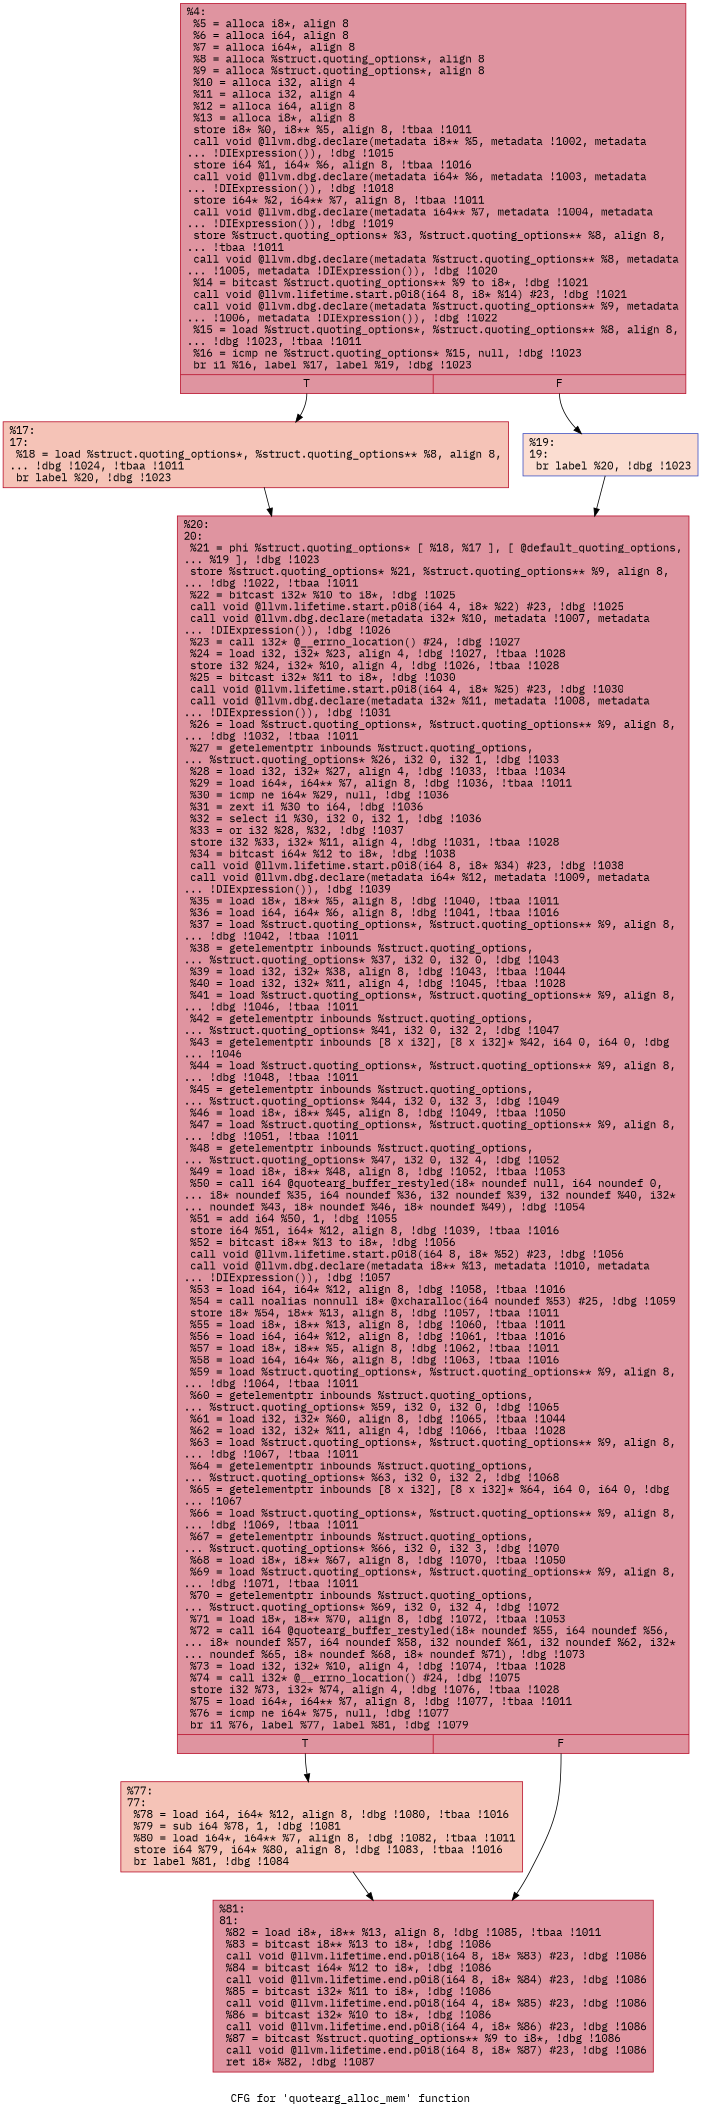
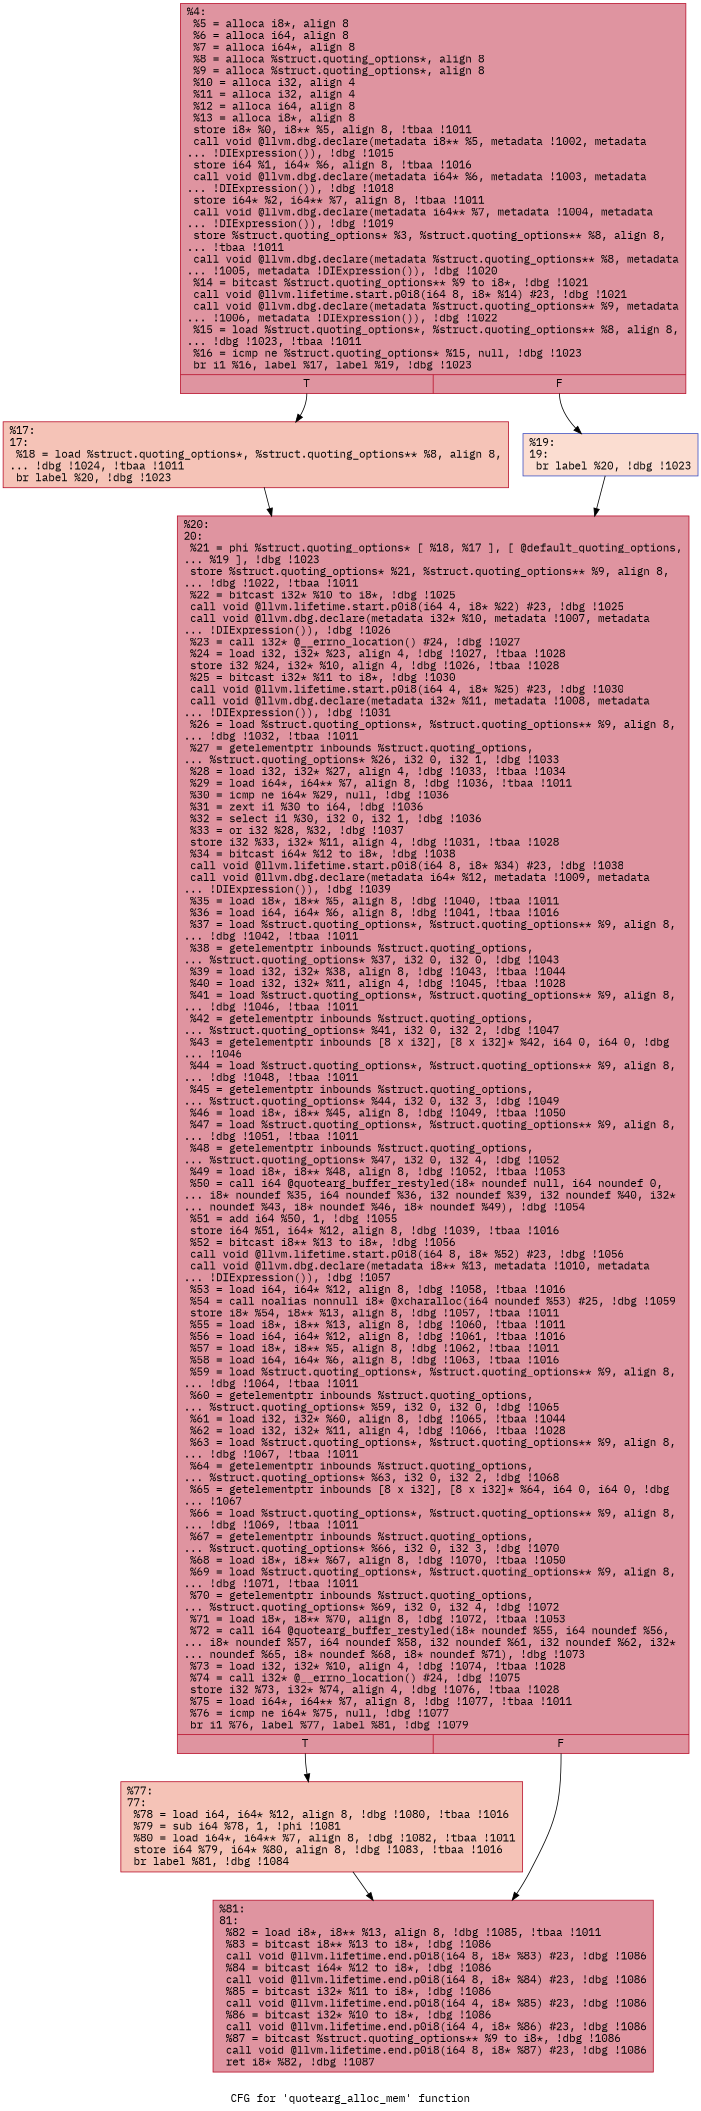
node "%77:": text "%79 = sub i64 %78, 1, !dbg !1081" -> "%79 = sub i64 %78, 1, !phi !1081"
